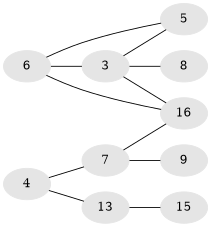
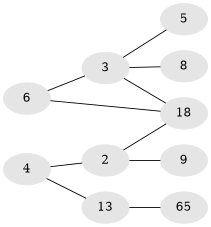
edge "5" -- "6": removed
node "16": label "16" -> "18"
node "7": label "7" -> "2"
node "15": label "15" -> "65"
